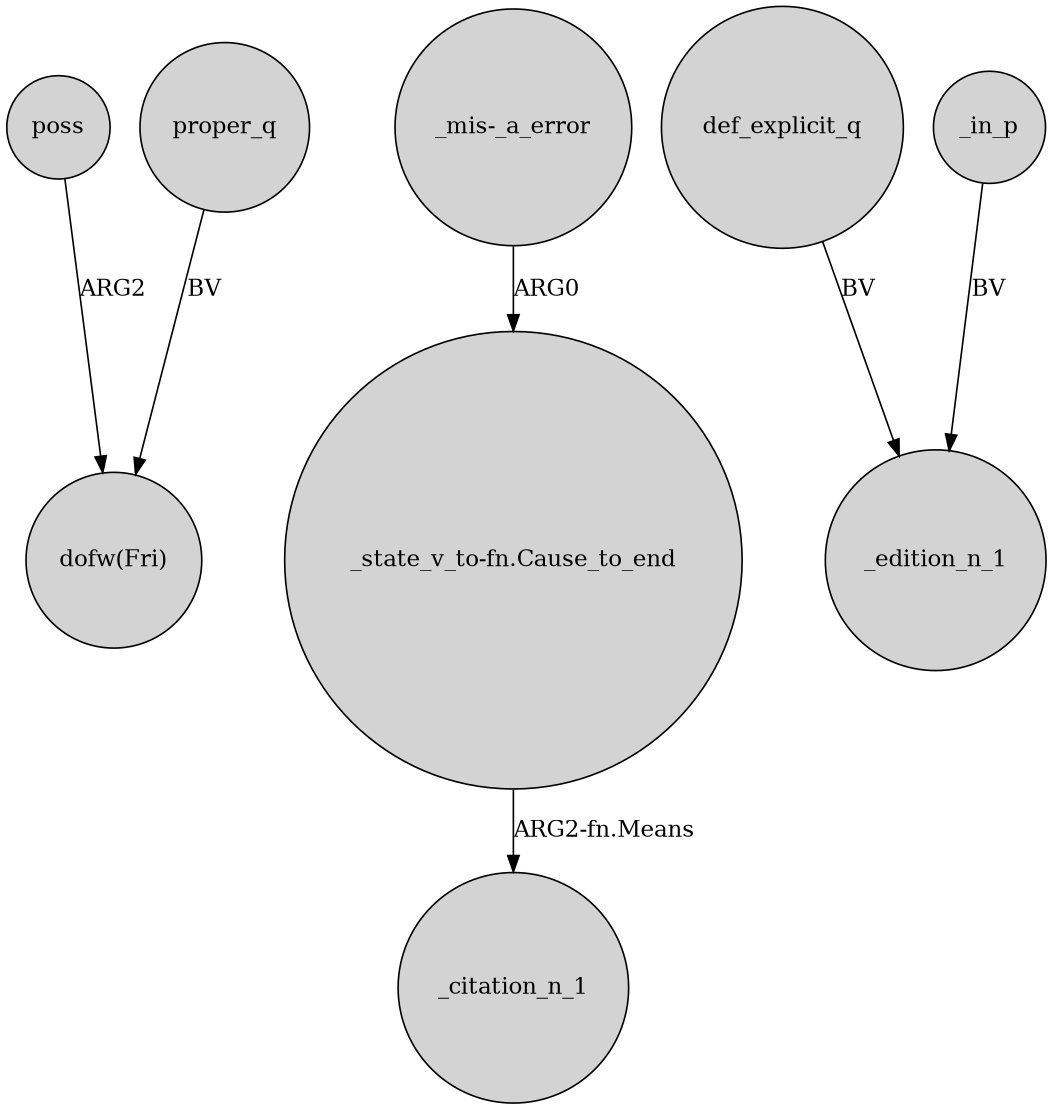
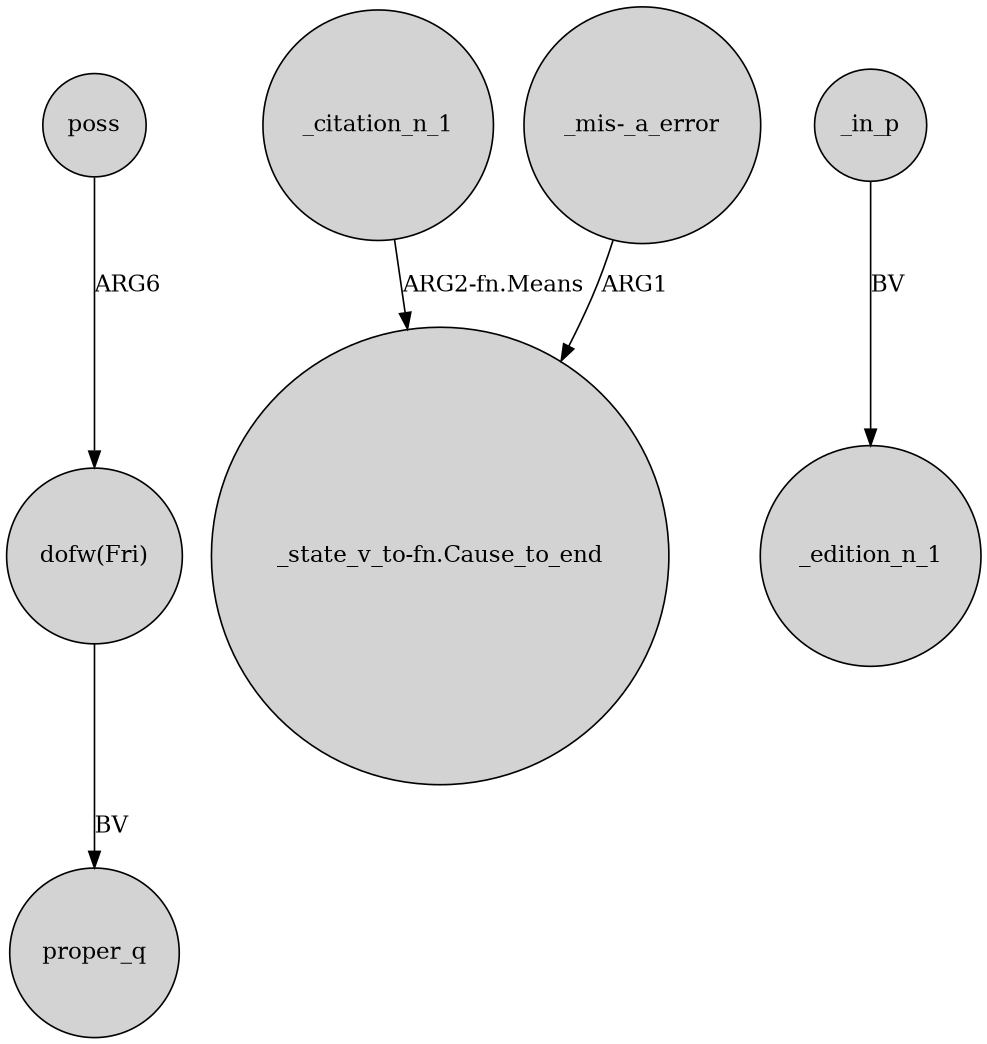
node "def_explicit_q": removed
edge "poss" -> "dofw(Fri)": label "ARG2" -> "ARG6"
edge "_mis-_a_error" -> "_state_v_to-fn.Cause_to_end": label "ARG0" -> "ARG1"
edge "proper_q" -> "dofw(Fri)": reversed
edge "_state_v_to-fn.Cause_to_end" -> "_citation_n_1": reversed
